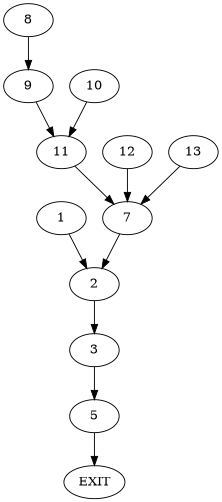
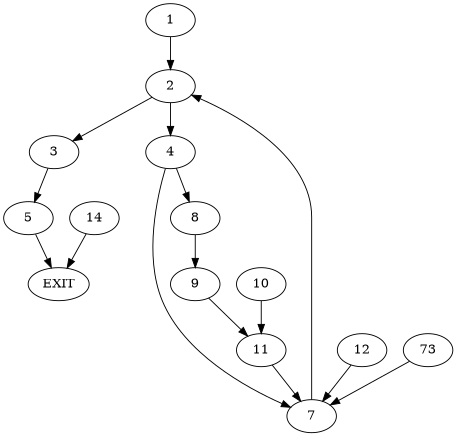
node "4": added
node "13": label "13" -> "73"
node "14": added
